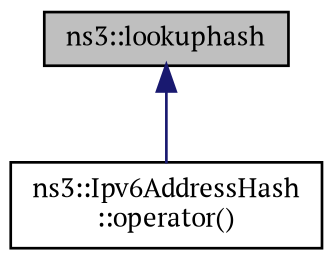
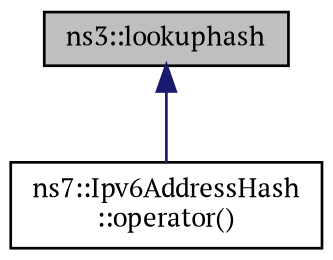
node "ns3::Ipv6AddressHash ::operator()": label "ns3::Ipv6AddressHash ::operator()" -> "ns7::Ipv6AddressHash ::operator()"
